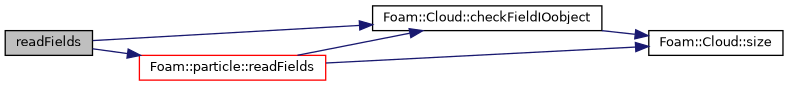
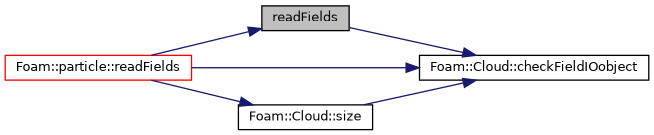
edge "Foam::Cloud::checkFieldIOobject" -> "Foam::Cloud::size": reversed
edge "readFields" -> "Foam::particle::readFields": reversed
